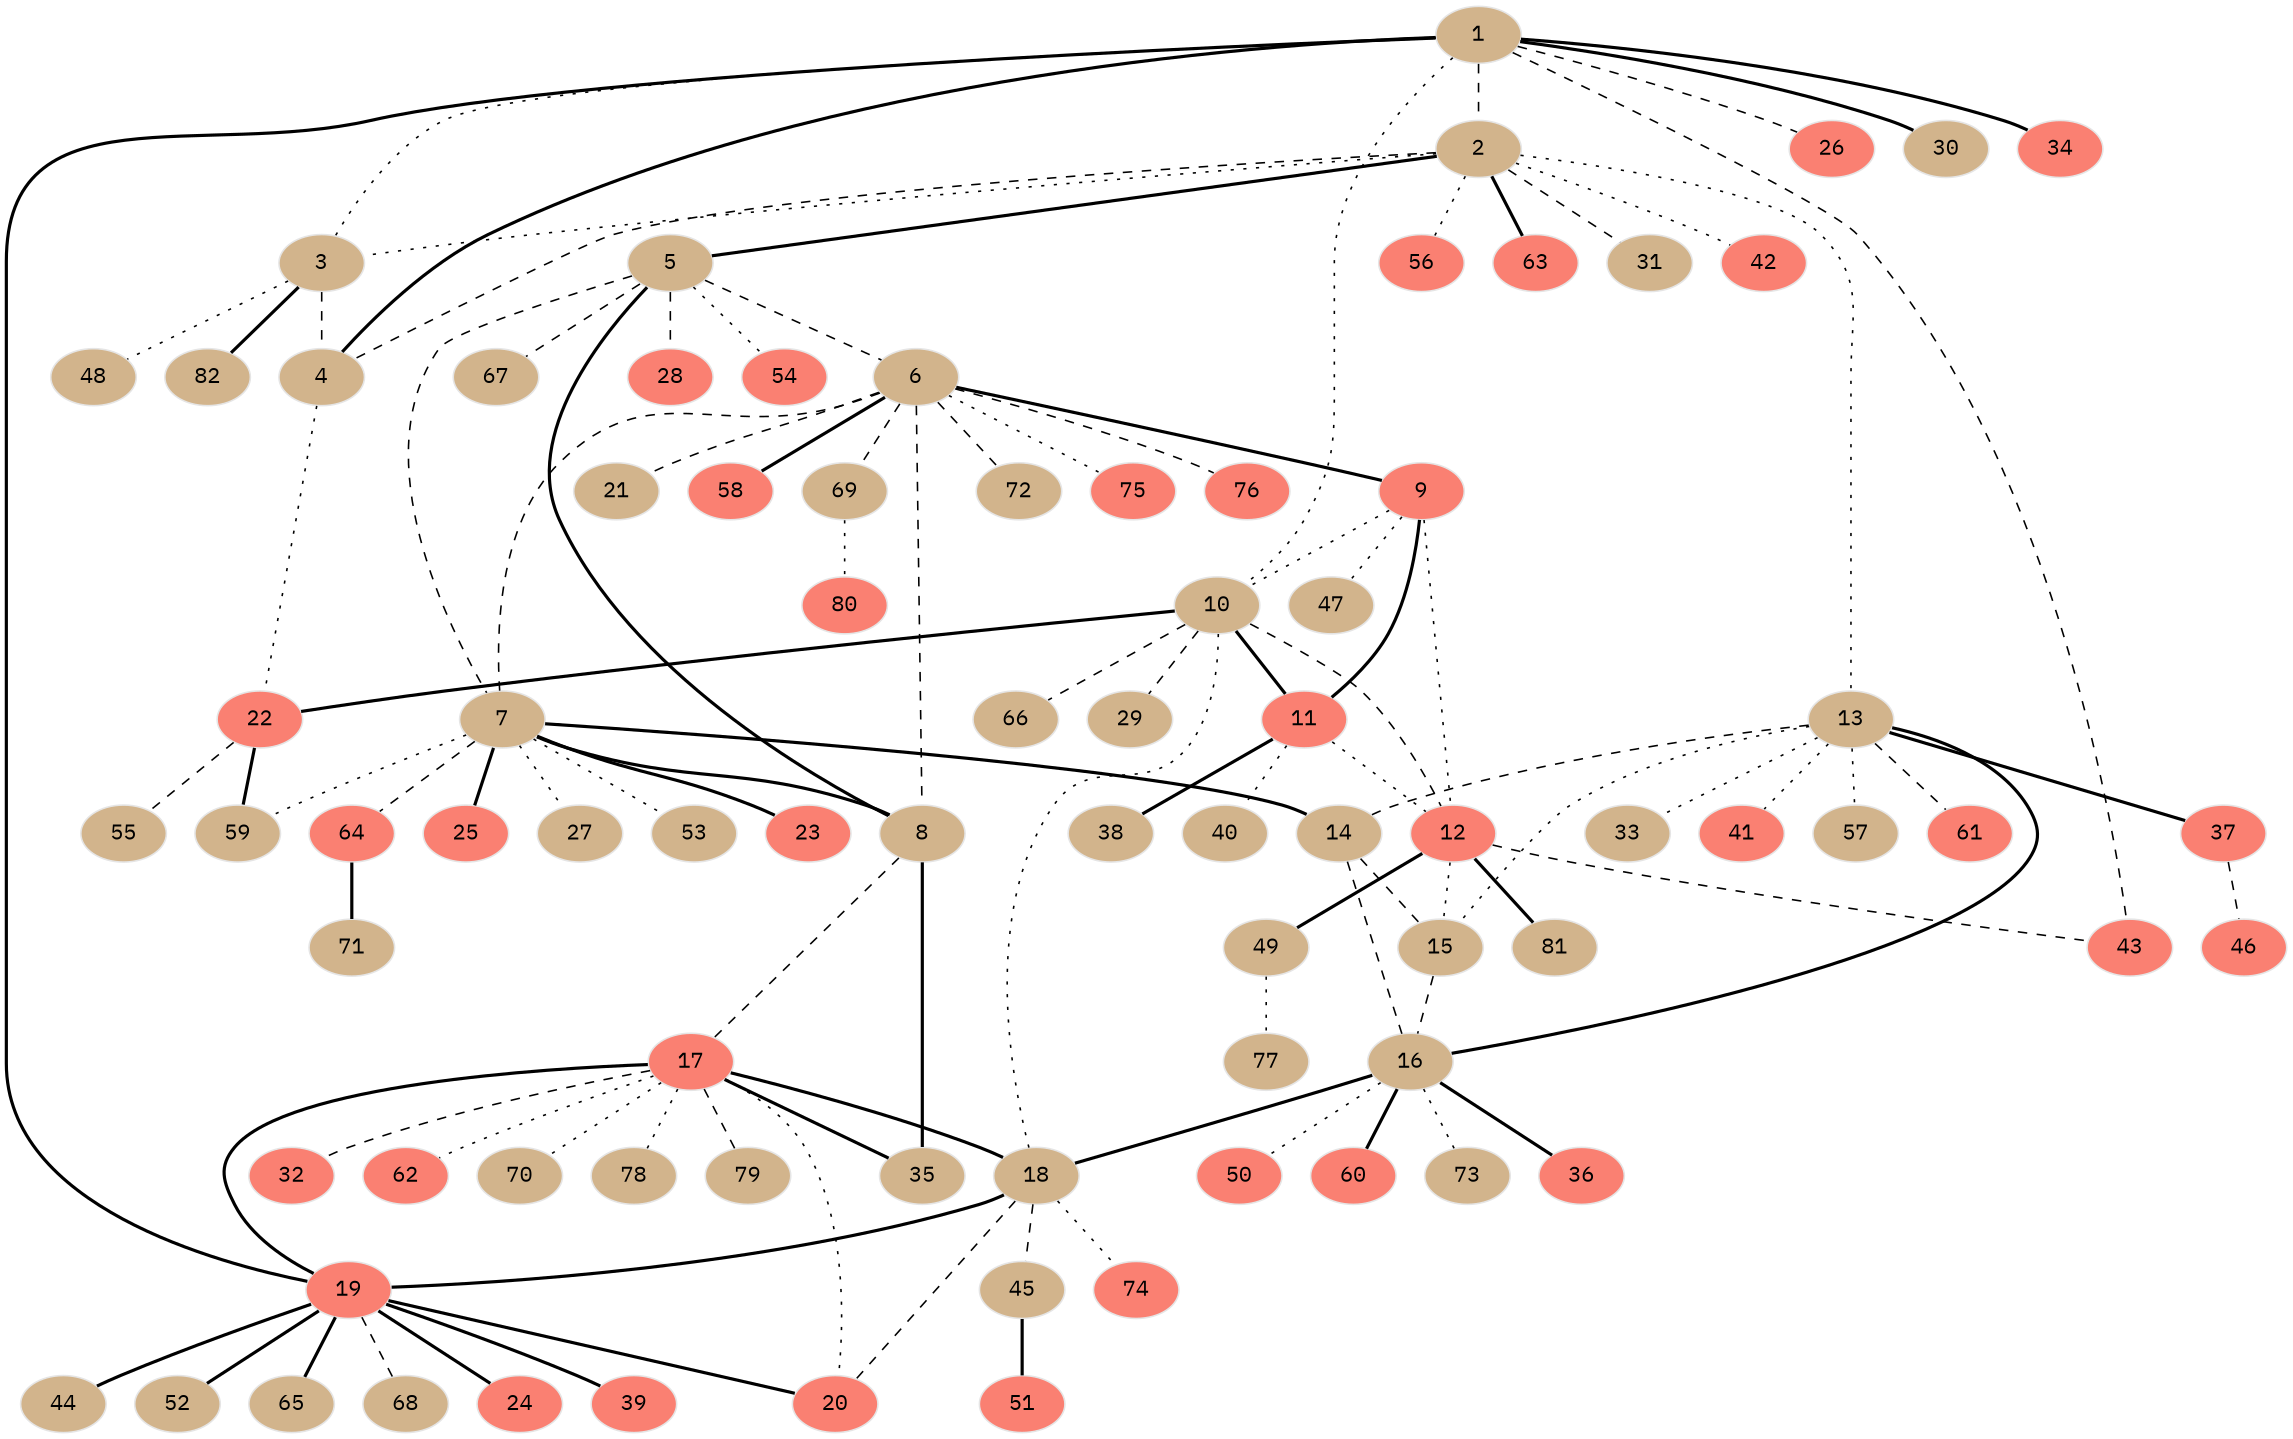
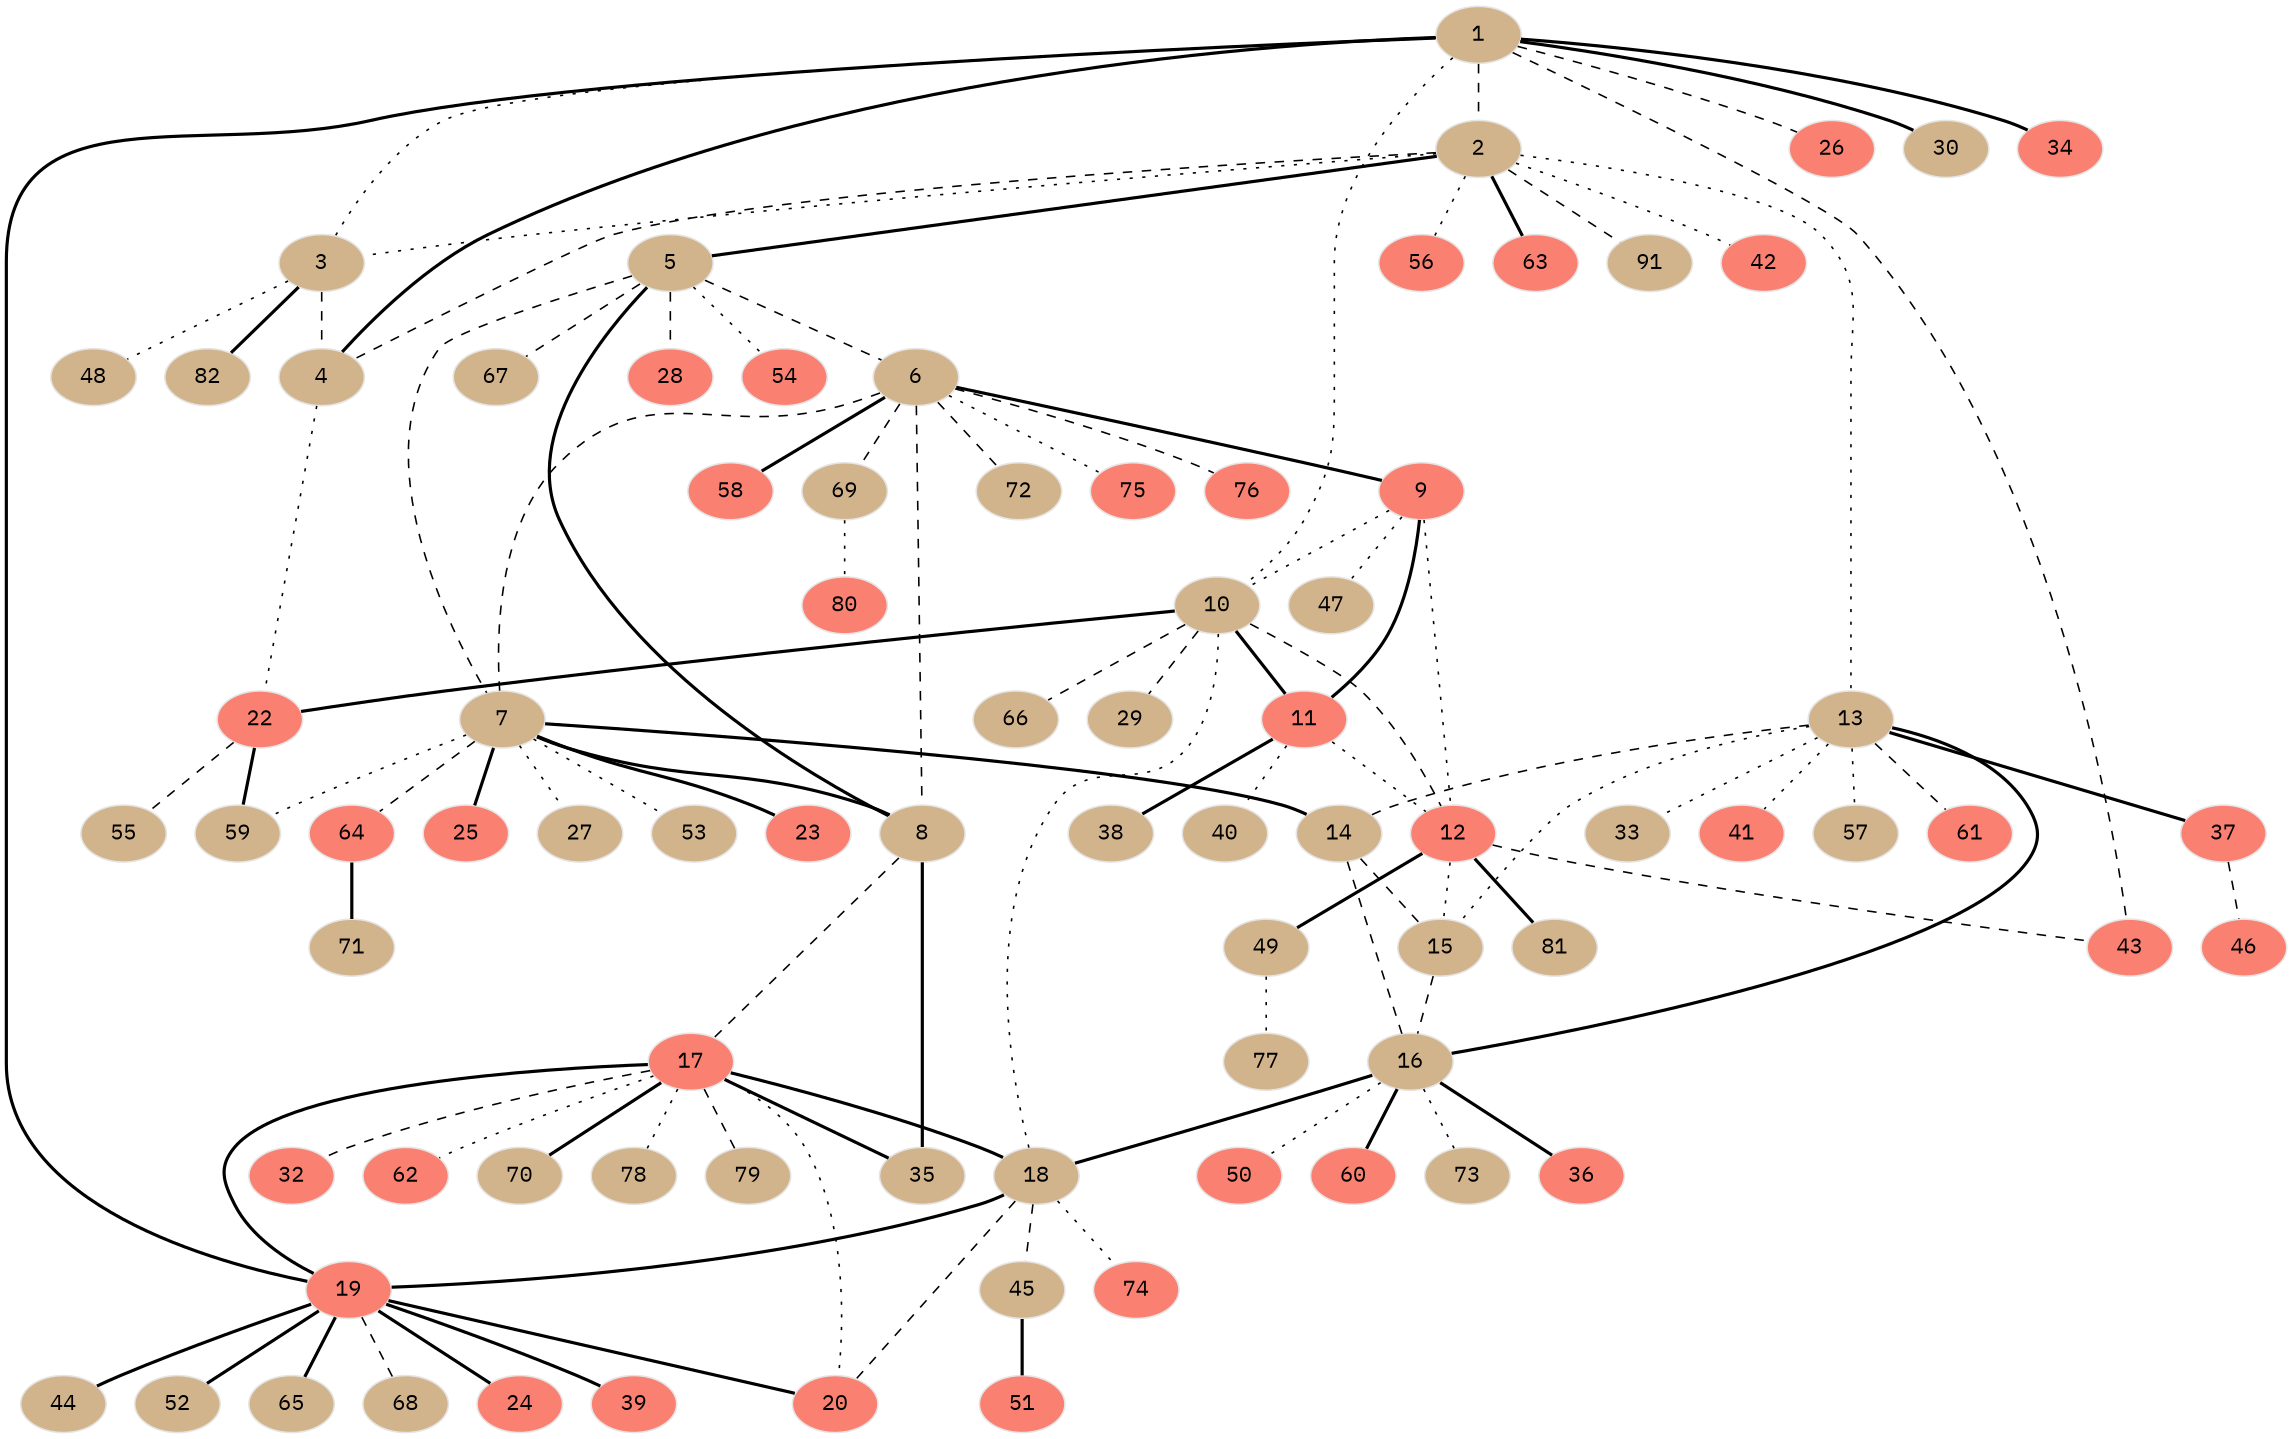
node "31": label "31" -> "91"
node "21": removed
edge "17" -- "70": style dotted -> bold
